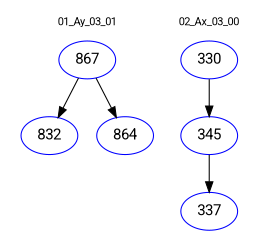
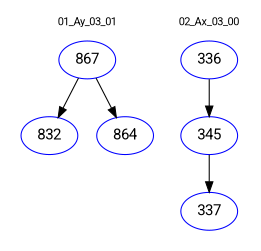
node "330": label "330" -> "336"
